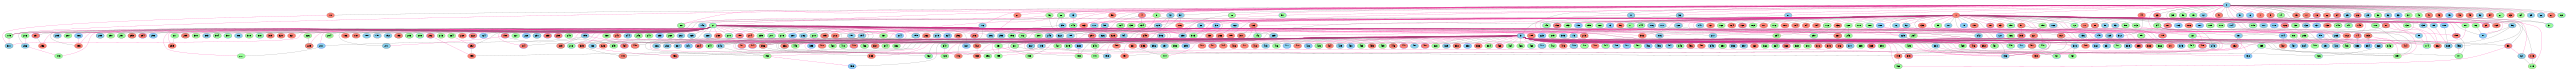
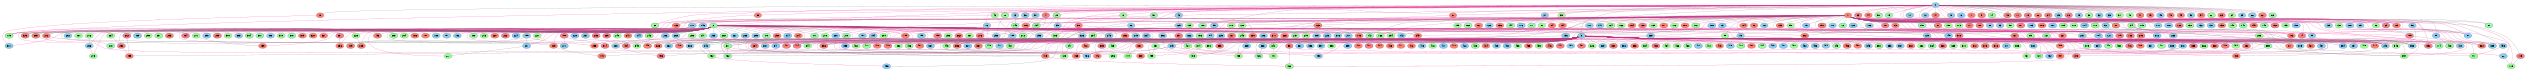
node "38": fillcolor skyblue -> salmon
node "479": added
